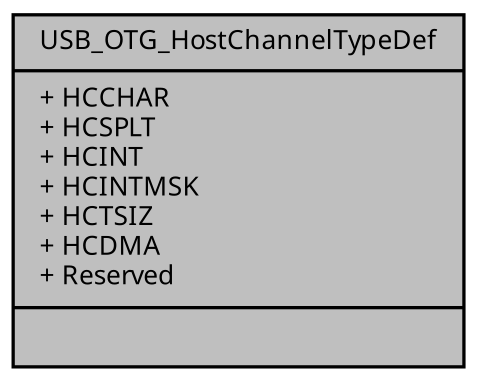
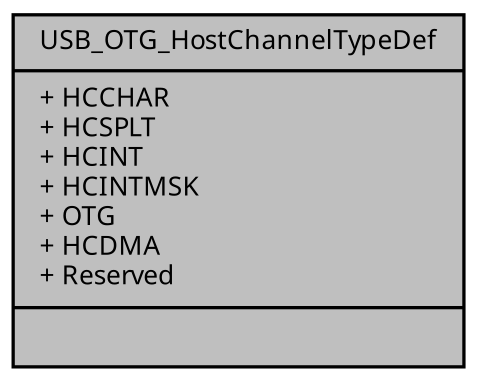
node "USB_OTG_HostChannelTypeDef": text "+ HCTSIZ" -> "+ OTG"
